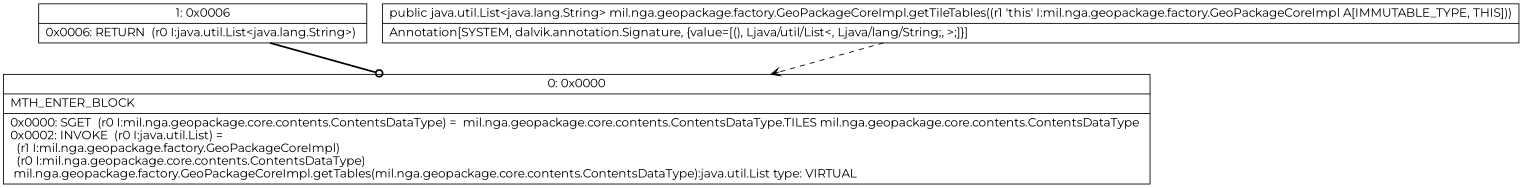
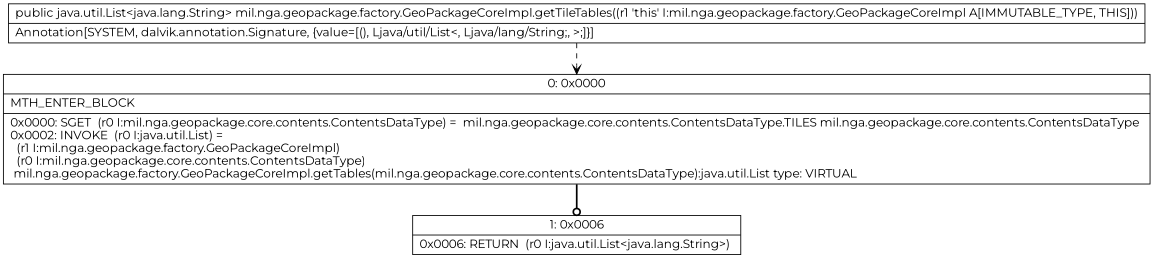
edge "1: 0x0006" -> "0: 0x0000": reversed
